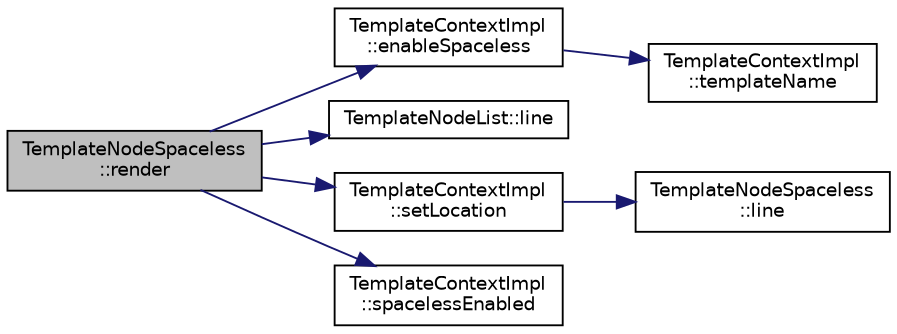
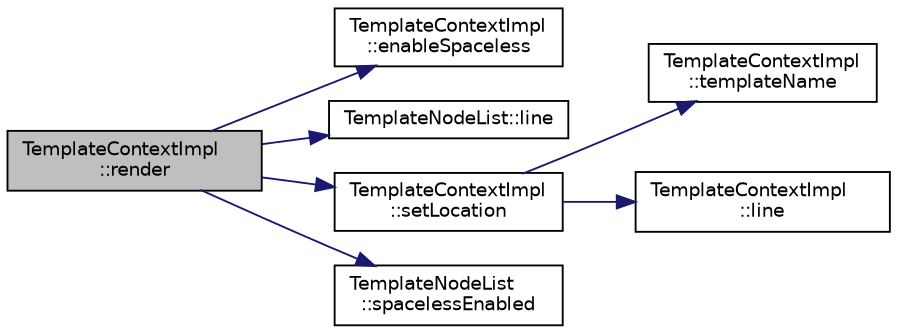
edge "TemplateContextImpl ::enableSpaceless" -> "TemplateContextImpl ::templateName": now "TemplateContextImpl ::setLocation" -> "TemplateContextImpl ::templateName"
node "TemplateNodeSpaceless ::render": label "TemplateNodeSpaceless ::render" -> "TemplateContextImpl ::render"
node "TemplateNodeSpaceless ::line": label "TemplateNodeSpaceless ::line" -> "TemplateContextImpl ::line"
node "TemplateContextImpl ::spacelessEnabled": label "TemplateContextImpl ::spacelessEnabled" -> "TemplateNodeList ::spacelessEnabled"
